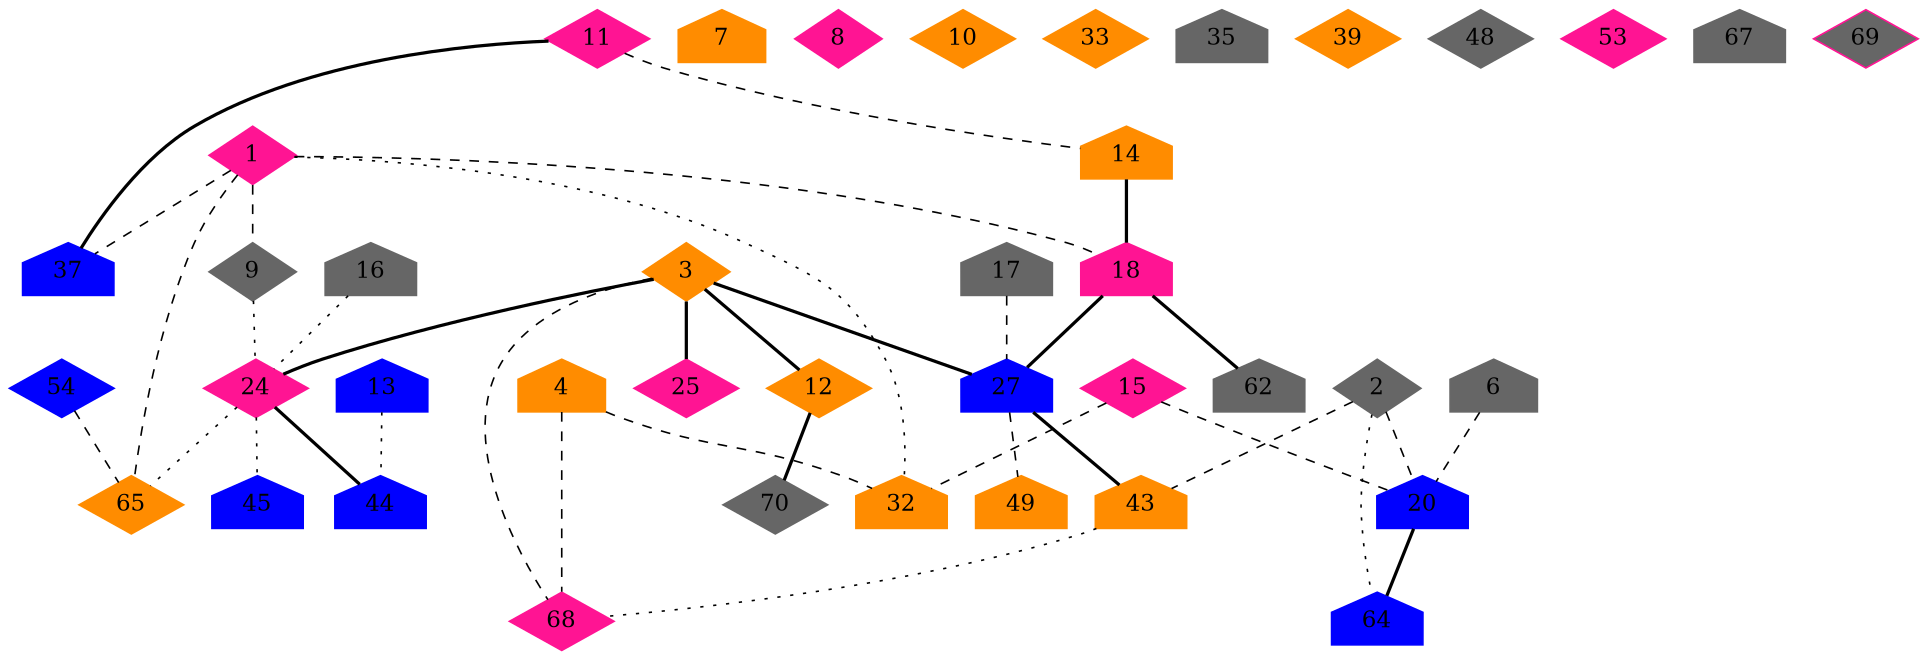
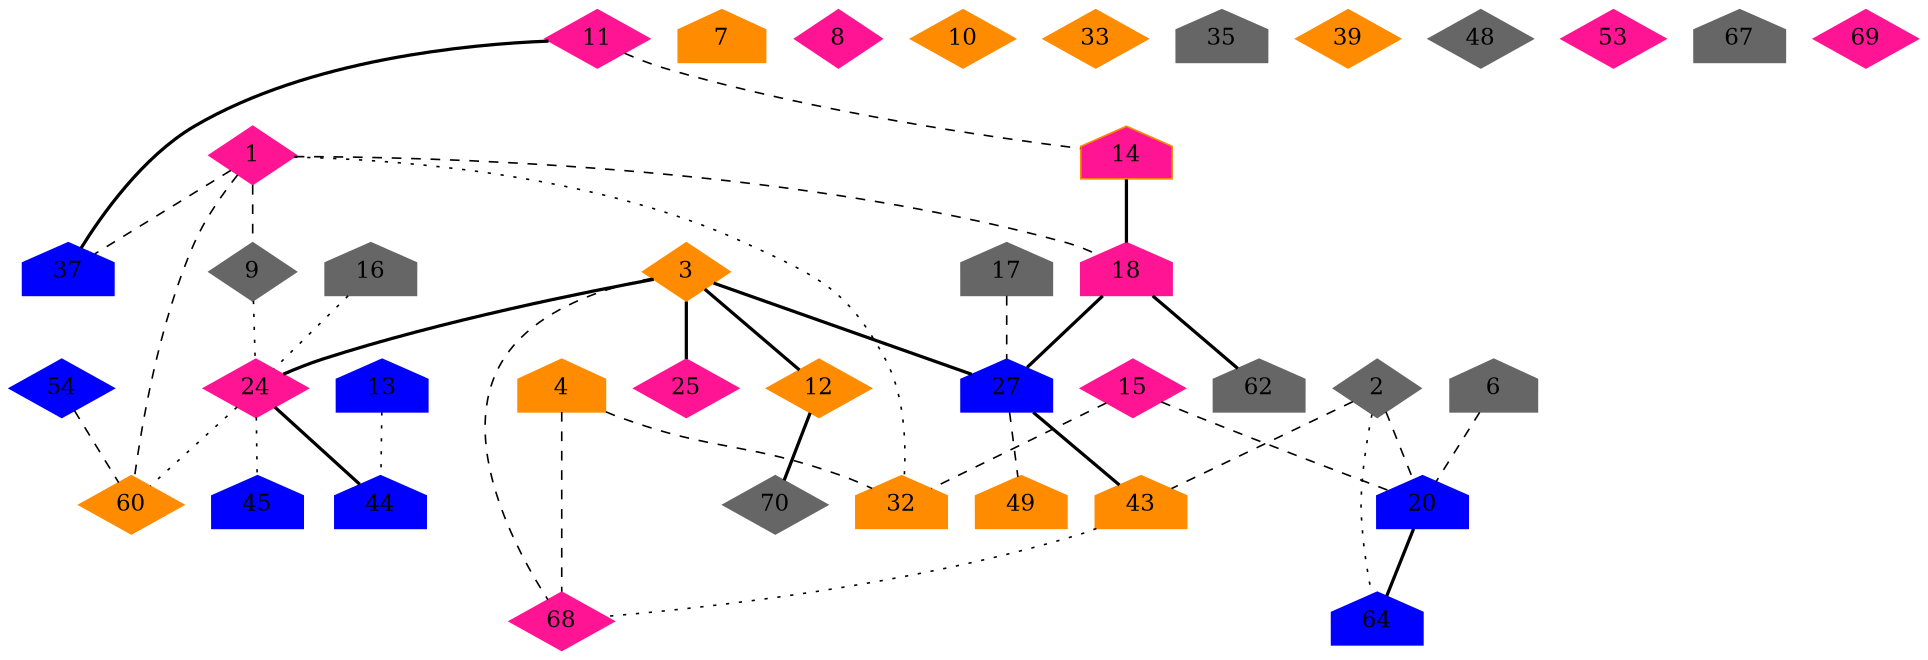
node "69": fillcolor gray40 -> deeppink
node "14": fillcolor darkorange -> deeppink
node "65": label "65" -> "60"
